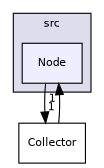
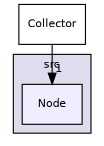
edge "Node" -> "Collector": removed
